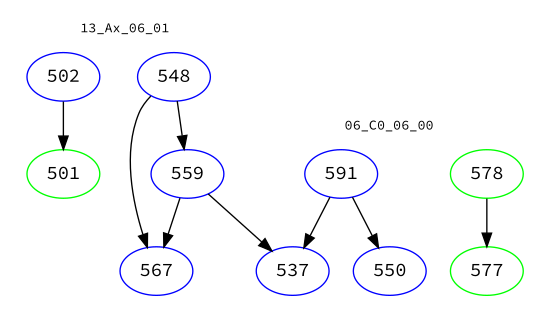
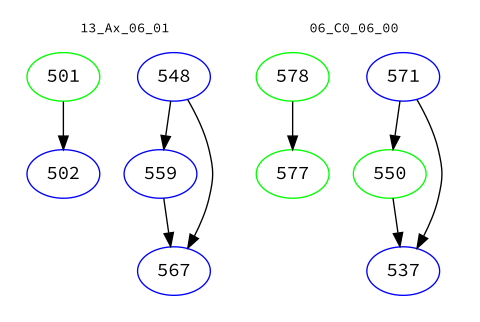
edge "502" -> "501": reversed
node "591": label "591" -> "571"
edge "559" -> "537": now "550" -> "537"
node "550": color blue -> green
